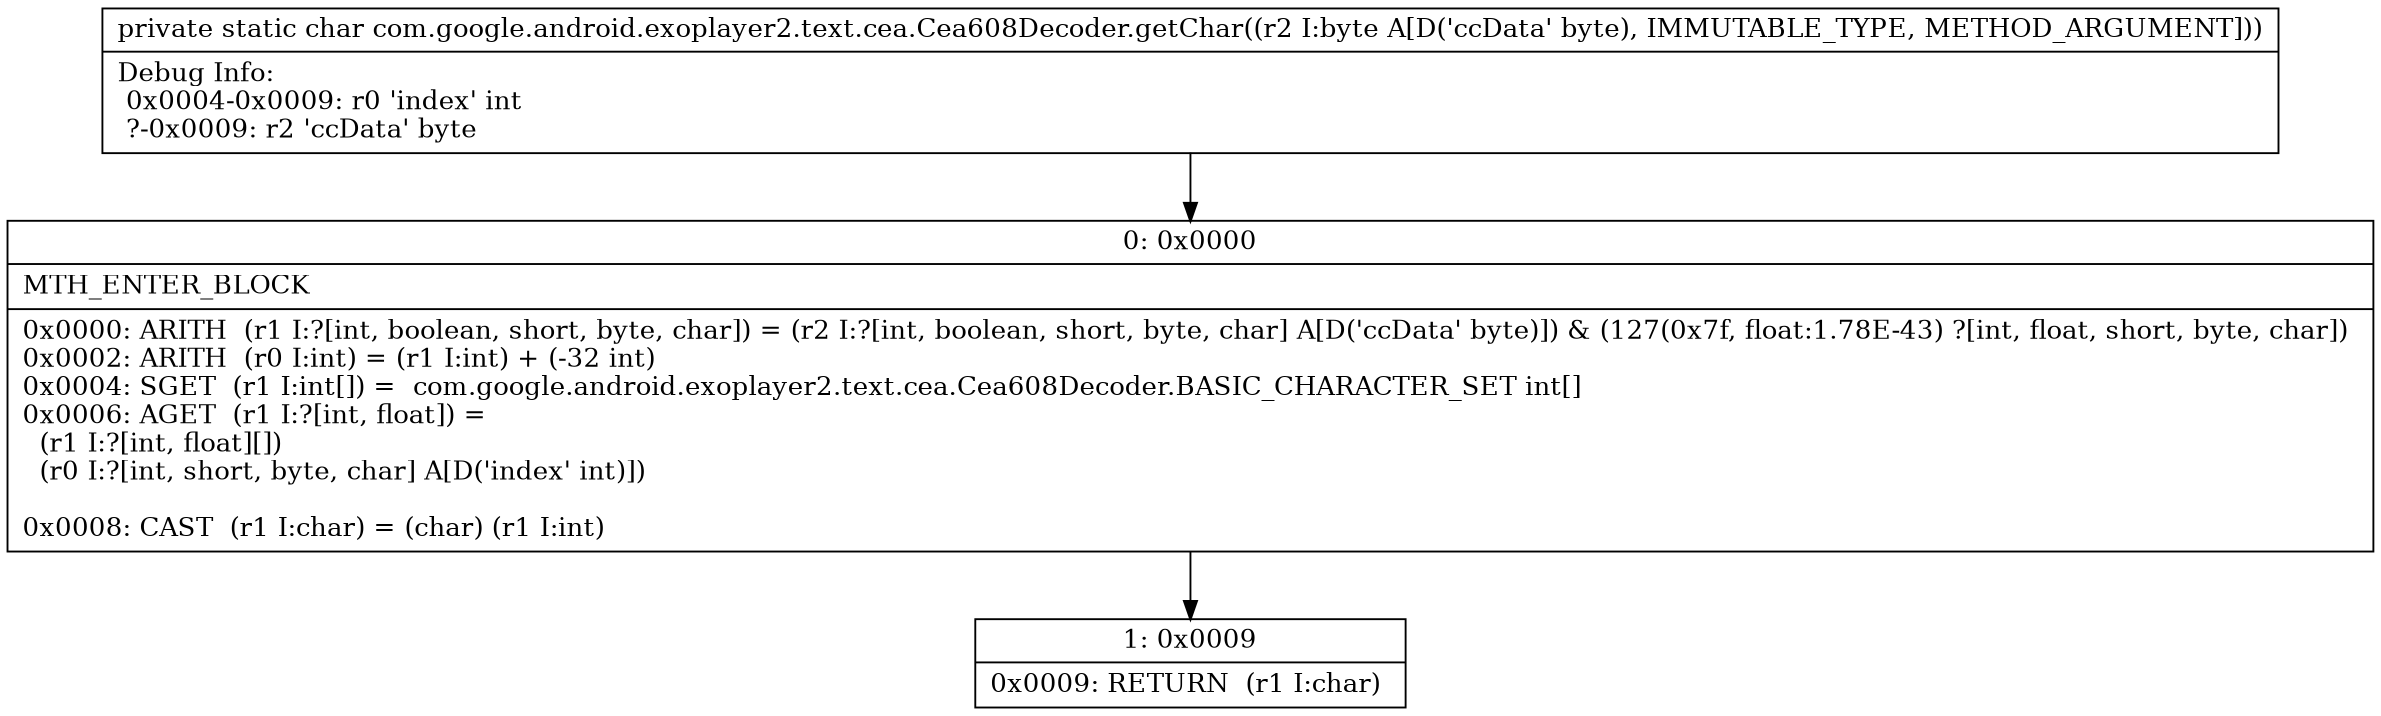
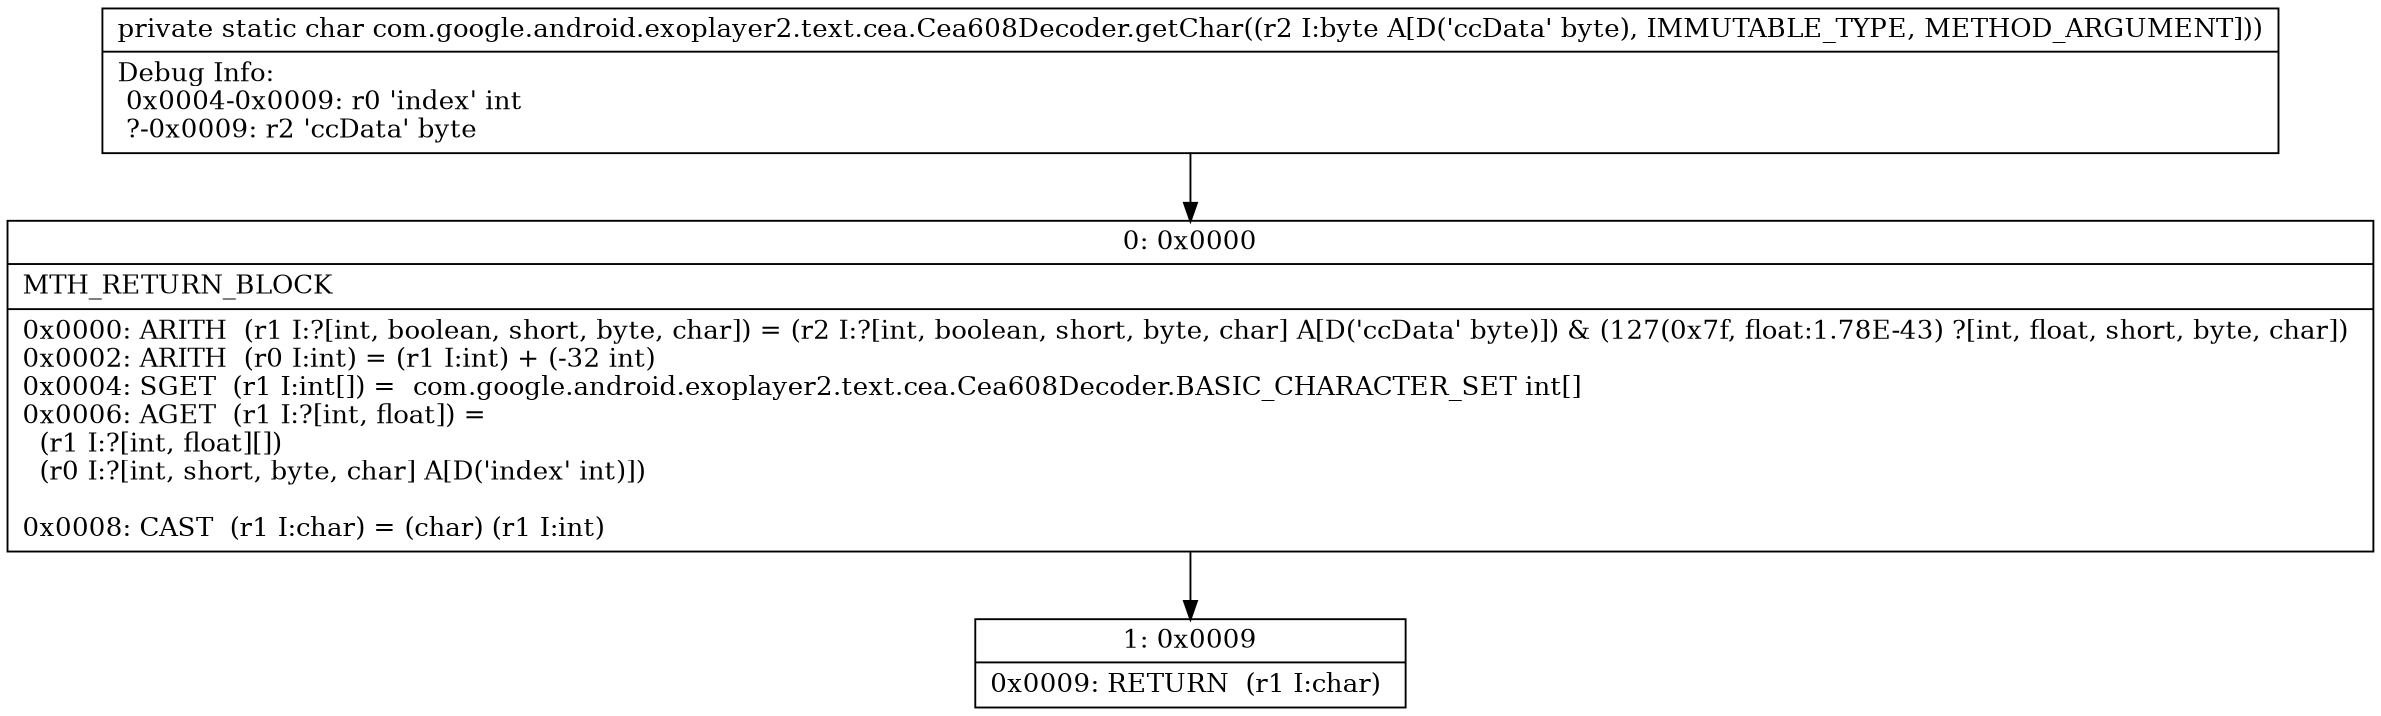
node "0: 0x0000": text "MTH_ENTER_BLOCK" -> "MTH_RETURN_BLOCK"
